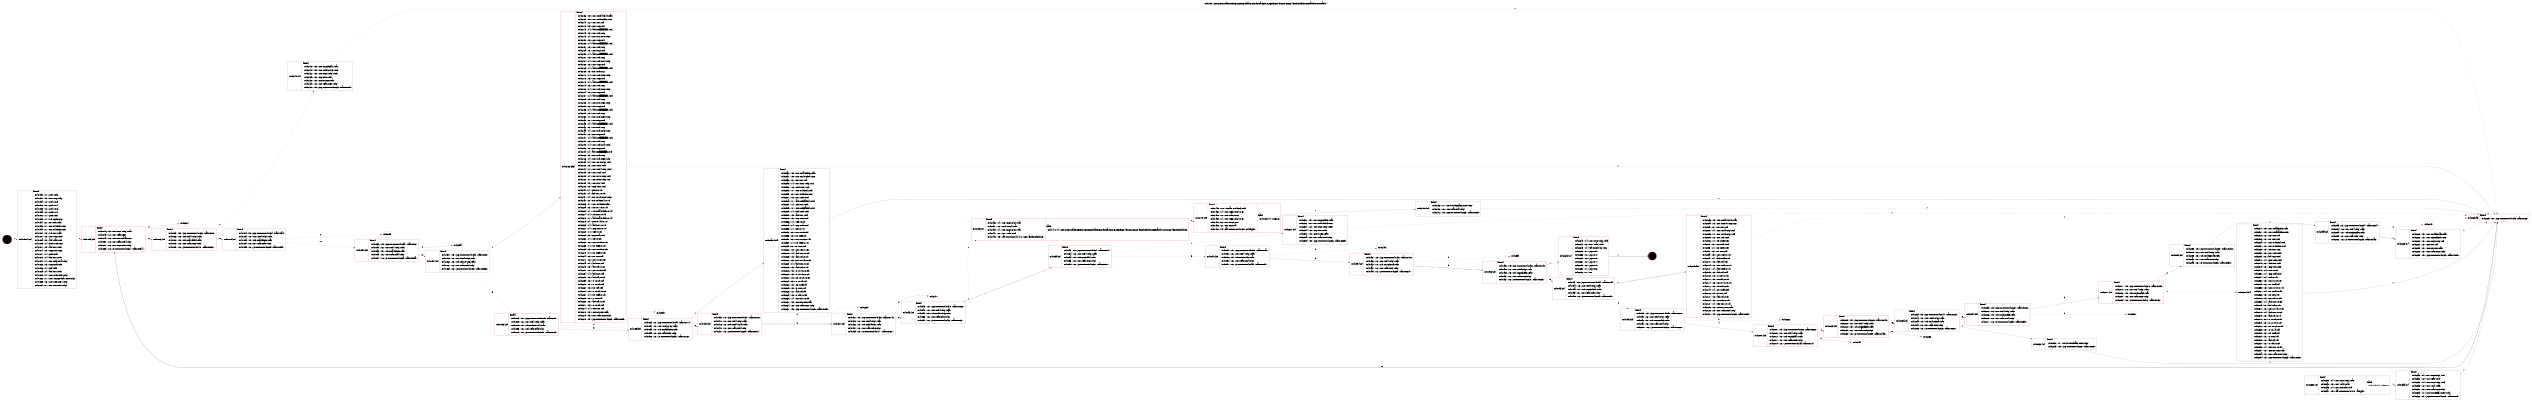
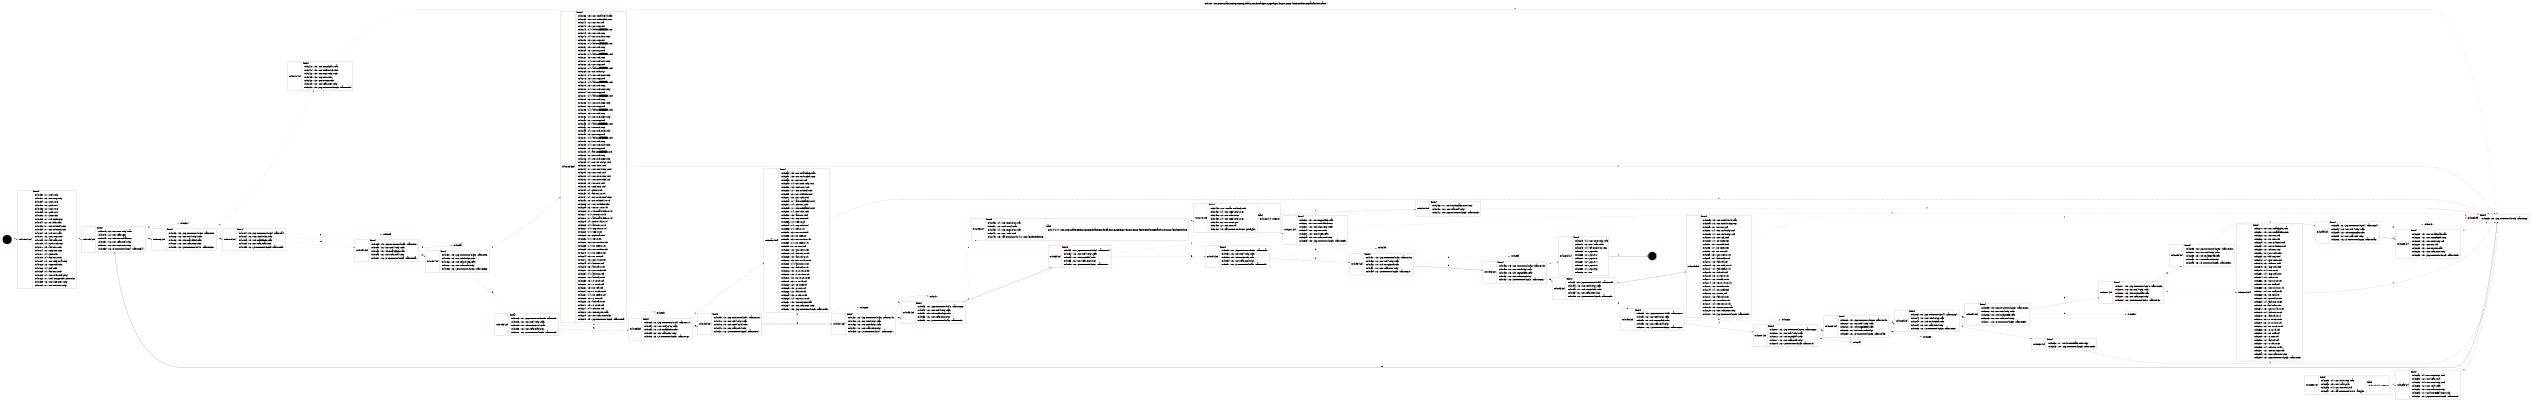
edge "0x402023 [28]" -> "0x40203f [28]": label " 6" -> " 4"
